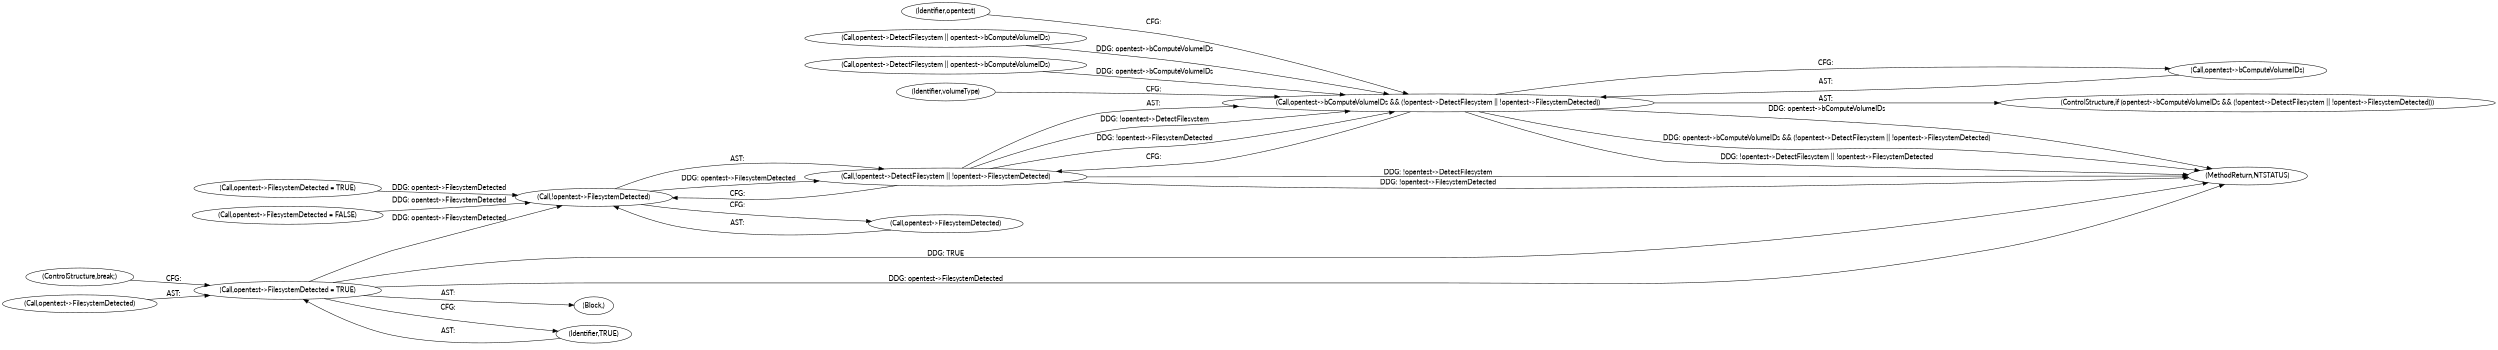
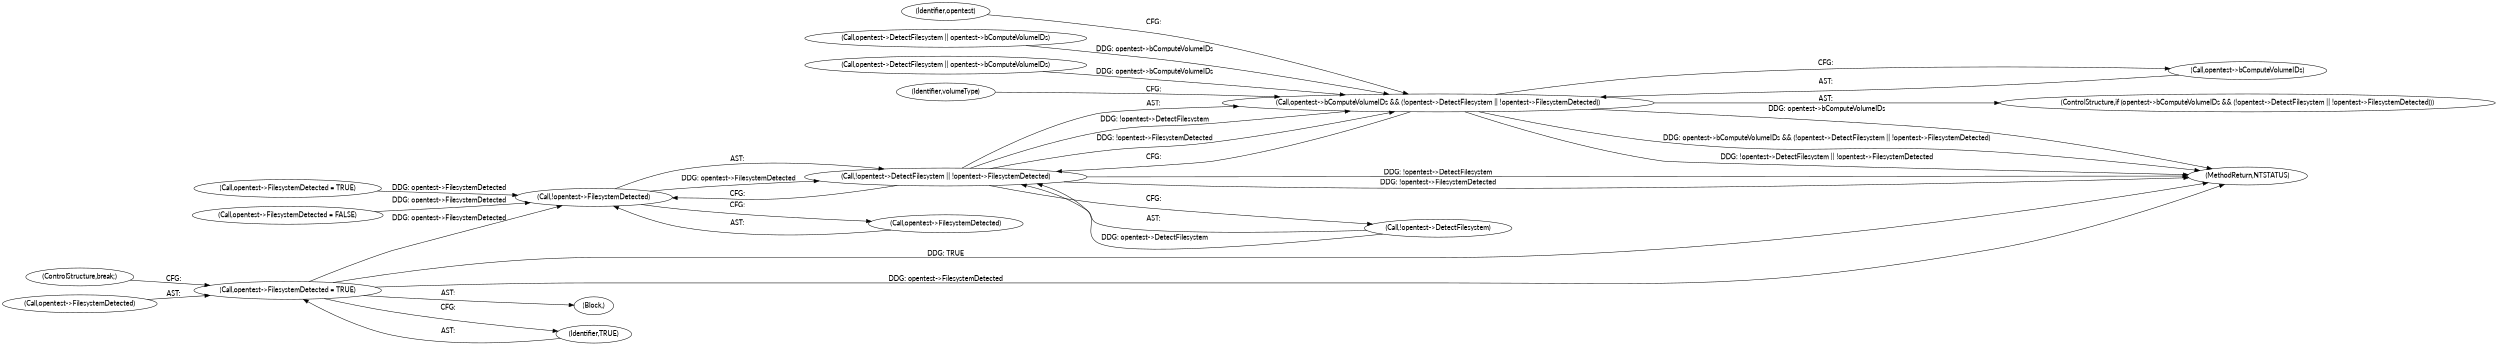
node "(Call,!opentest->DetectFilesystem)": added
